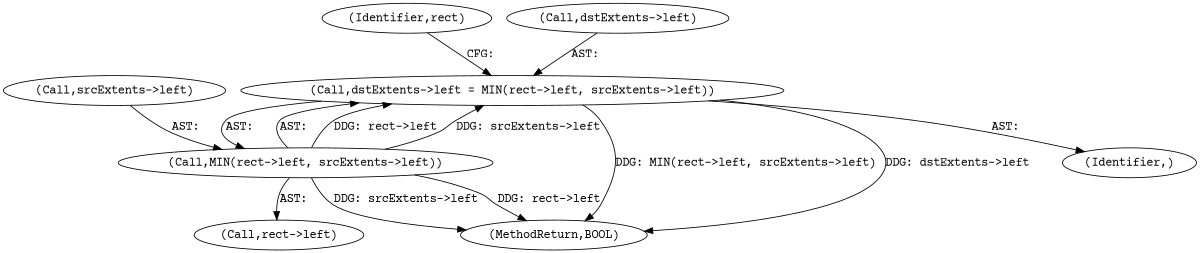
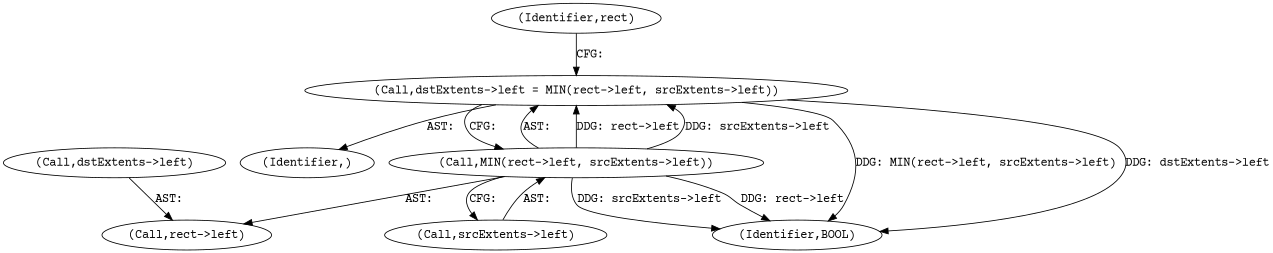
edge "(Call,dstExtents->left)" -> "(Call,dstExtents->left = MIN(rect->left, srcExtents->left))": now "(Call,dstExtents->left)" -> "(Call,rect->left)"
edge "(Call,dstExtents->left = MIN(rect->left, srcExtents->left))" -> "(Call,MIN(rect->left, srcExtents->left))": label "AST: " -> "CFG: "
edge "(Call,MIN(rect->left, srcExtents->left))" -> "(Call,srcExtents->left)": added, label "CFG:"
node "(MethodReturn,BOOL)": label "(MethodReturn,BOOL)" -> "(Identifier,BOOL)"
